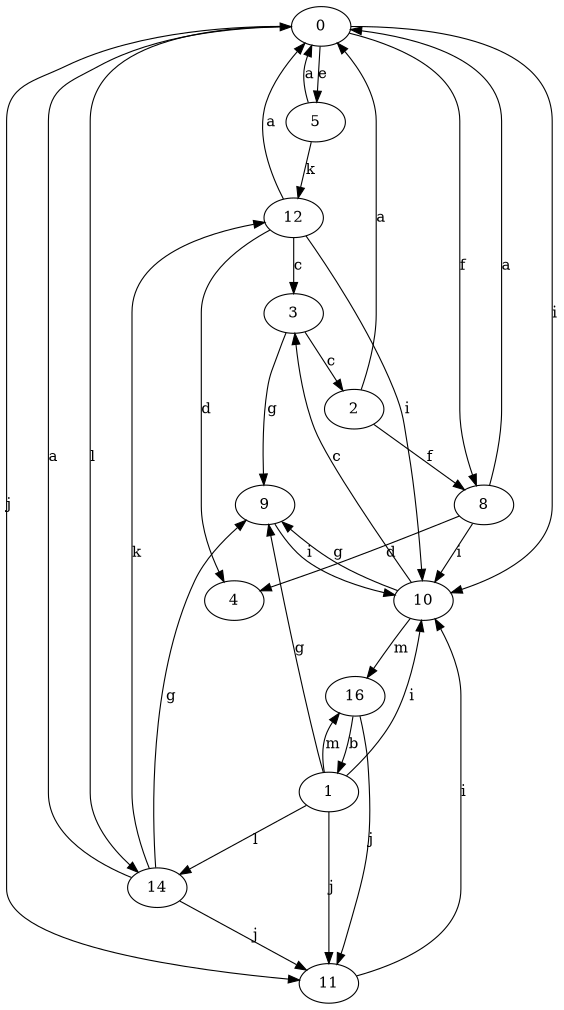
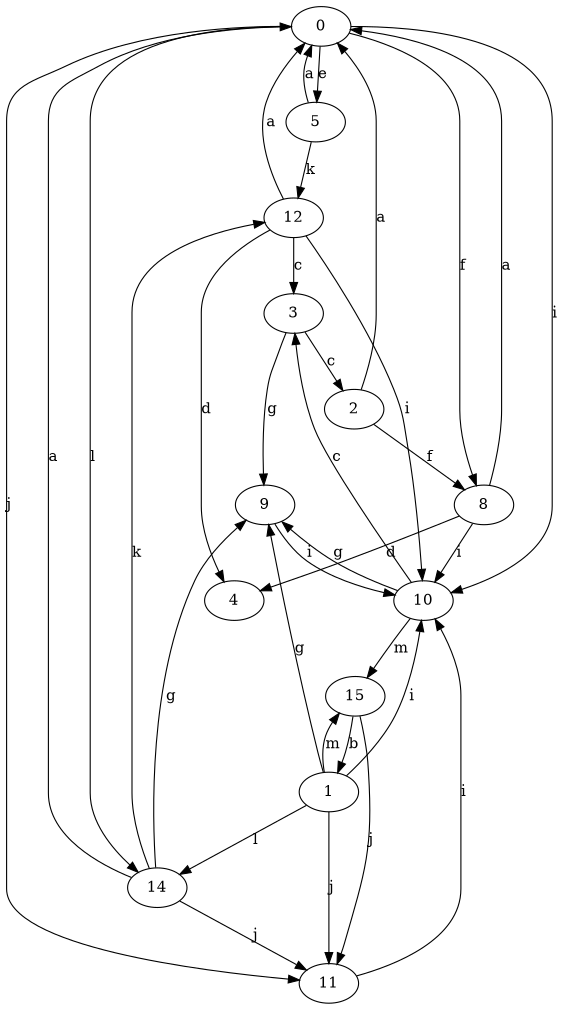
node "16": label "16" -> "15"
